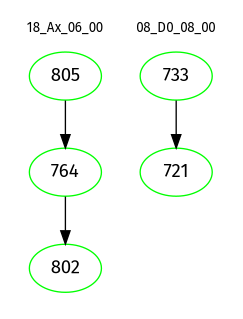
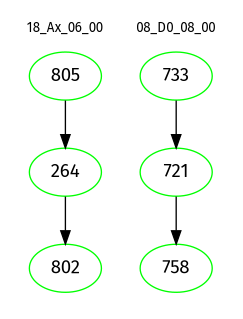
node "764": label "764" -> "264"
node "758": added
